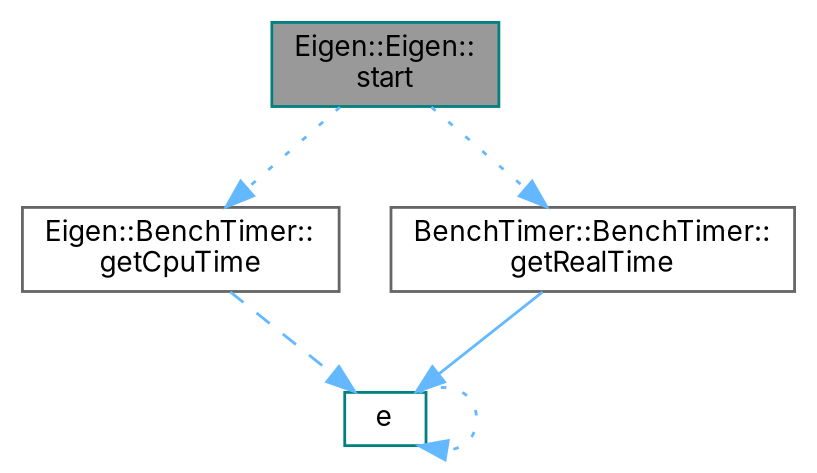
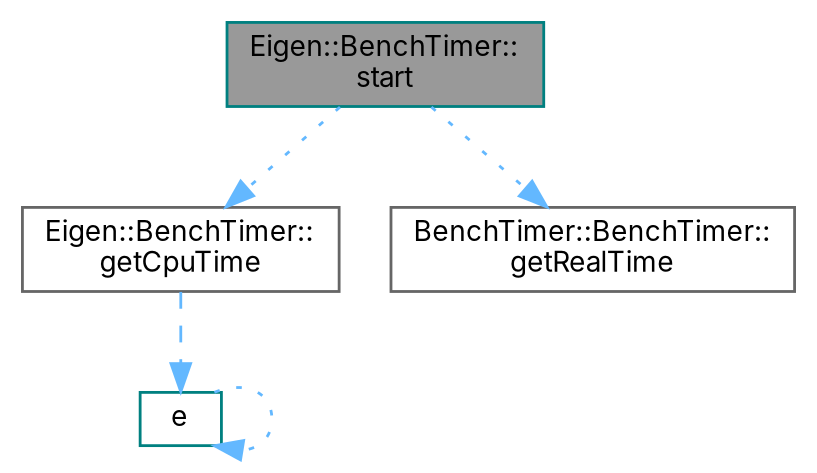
node "Eigen::Eigen:: start": label "Eigen::Eigen:: start" -> "Eigen::BenchTimer:: start"
edge "BenchTimer::BenchTimer:: getRealTime" -> "e": removed
